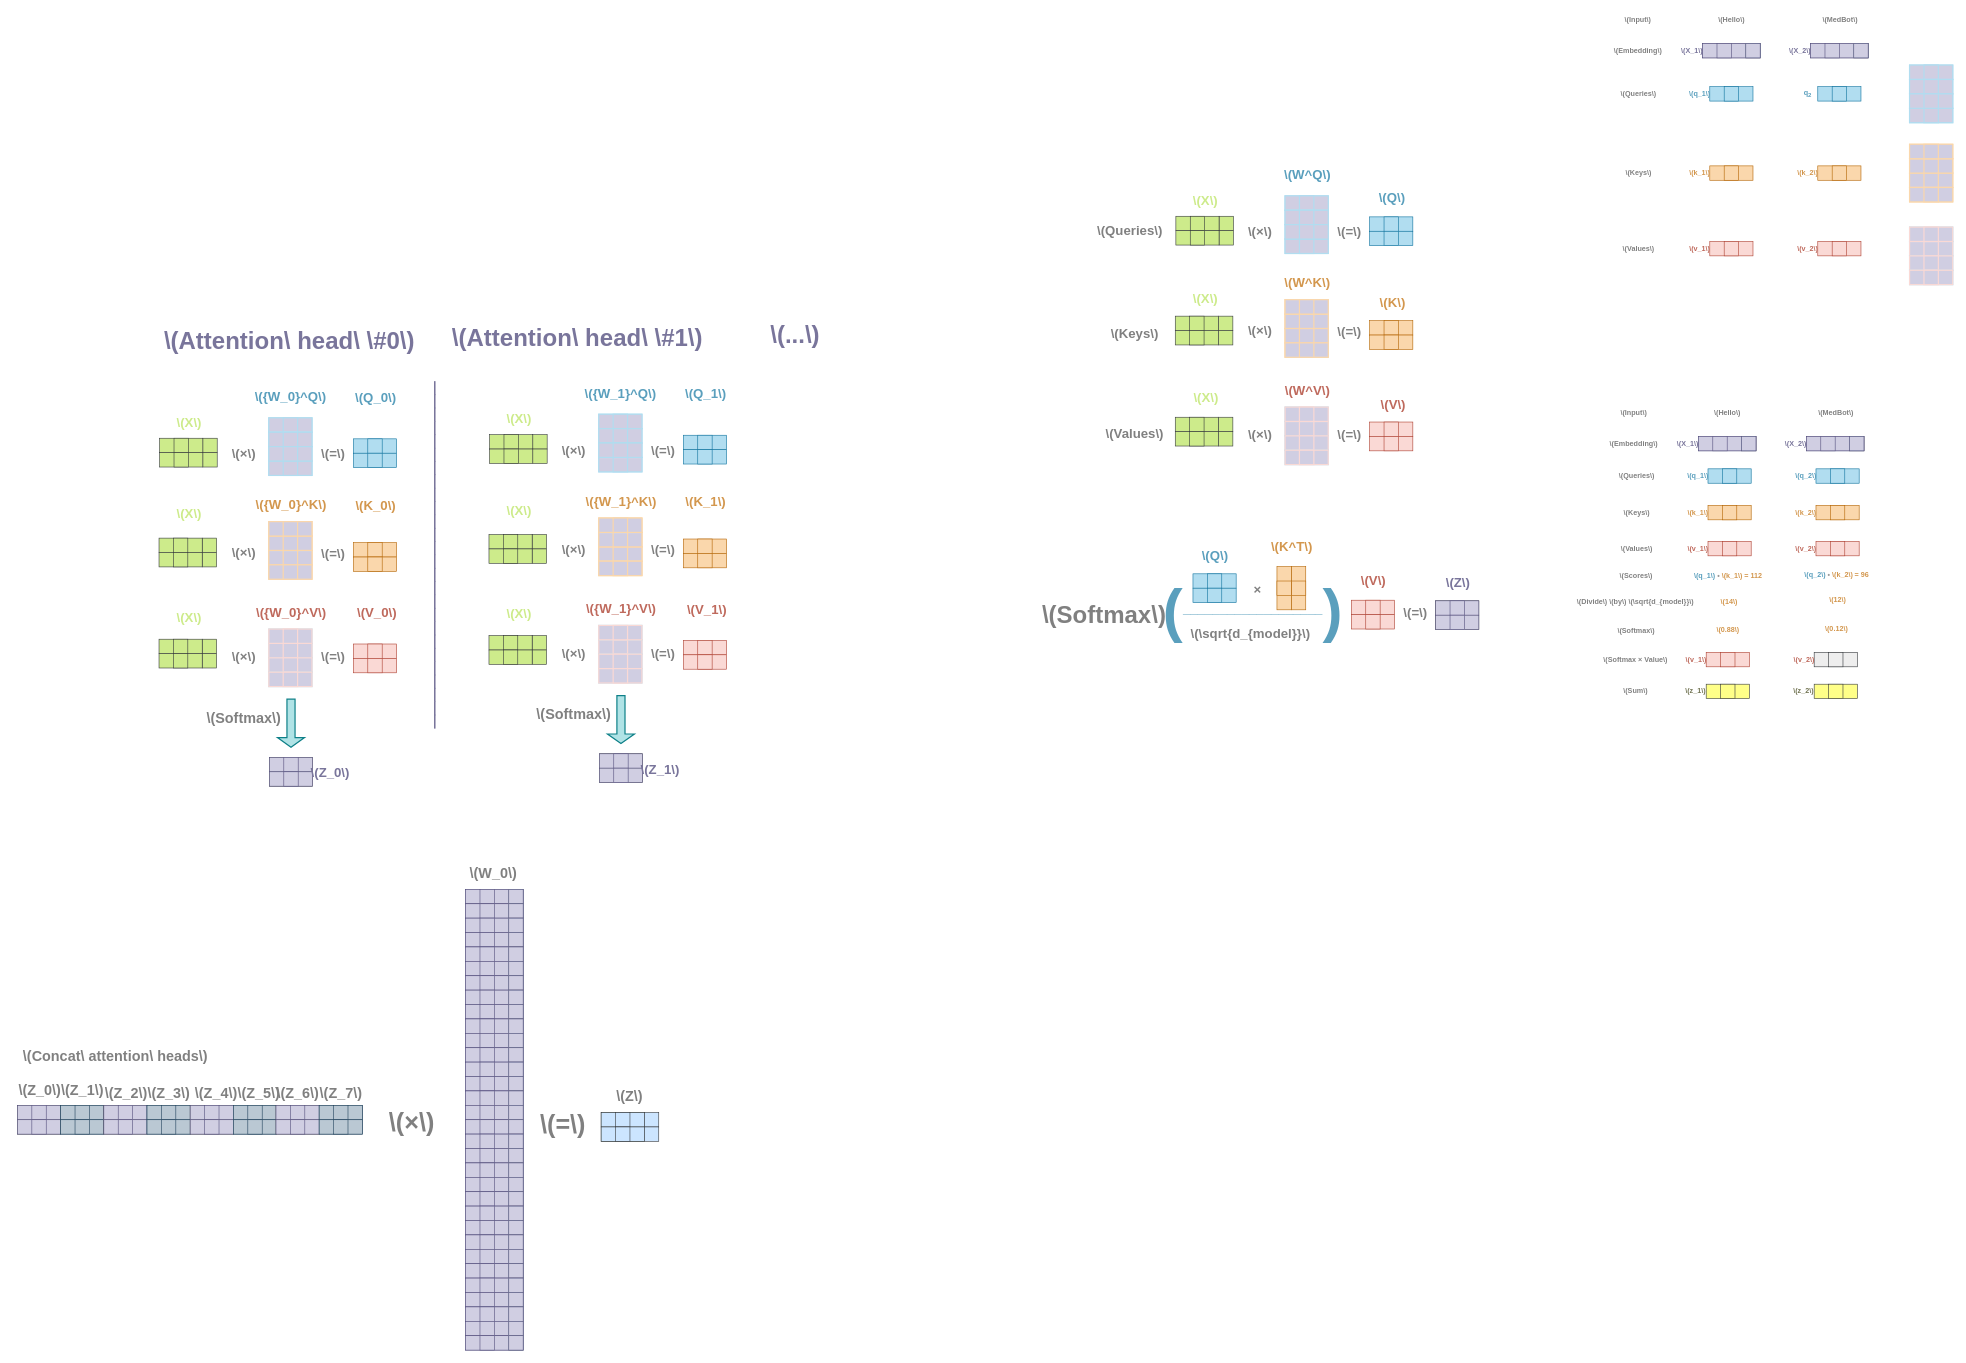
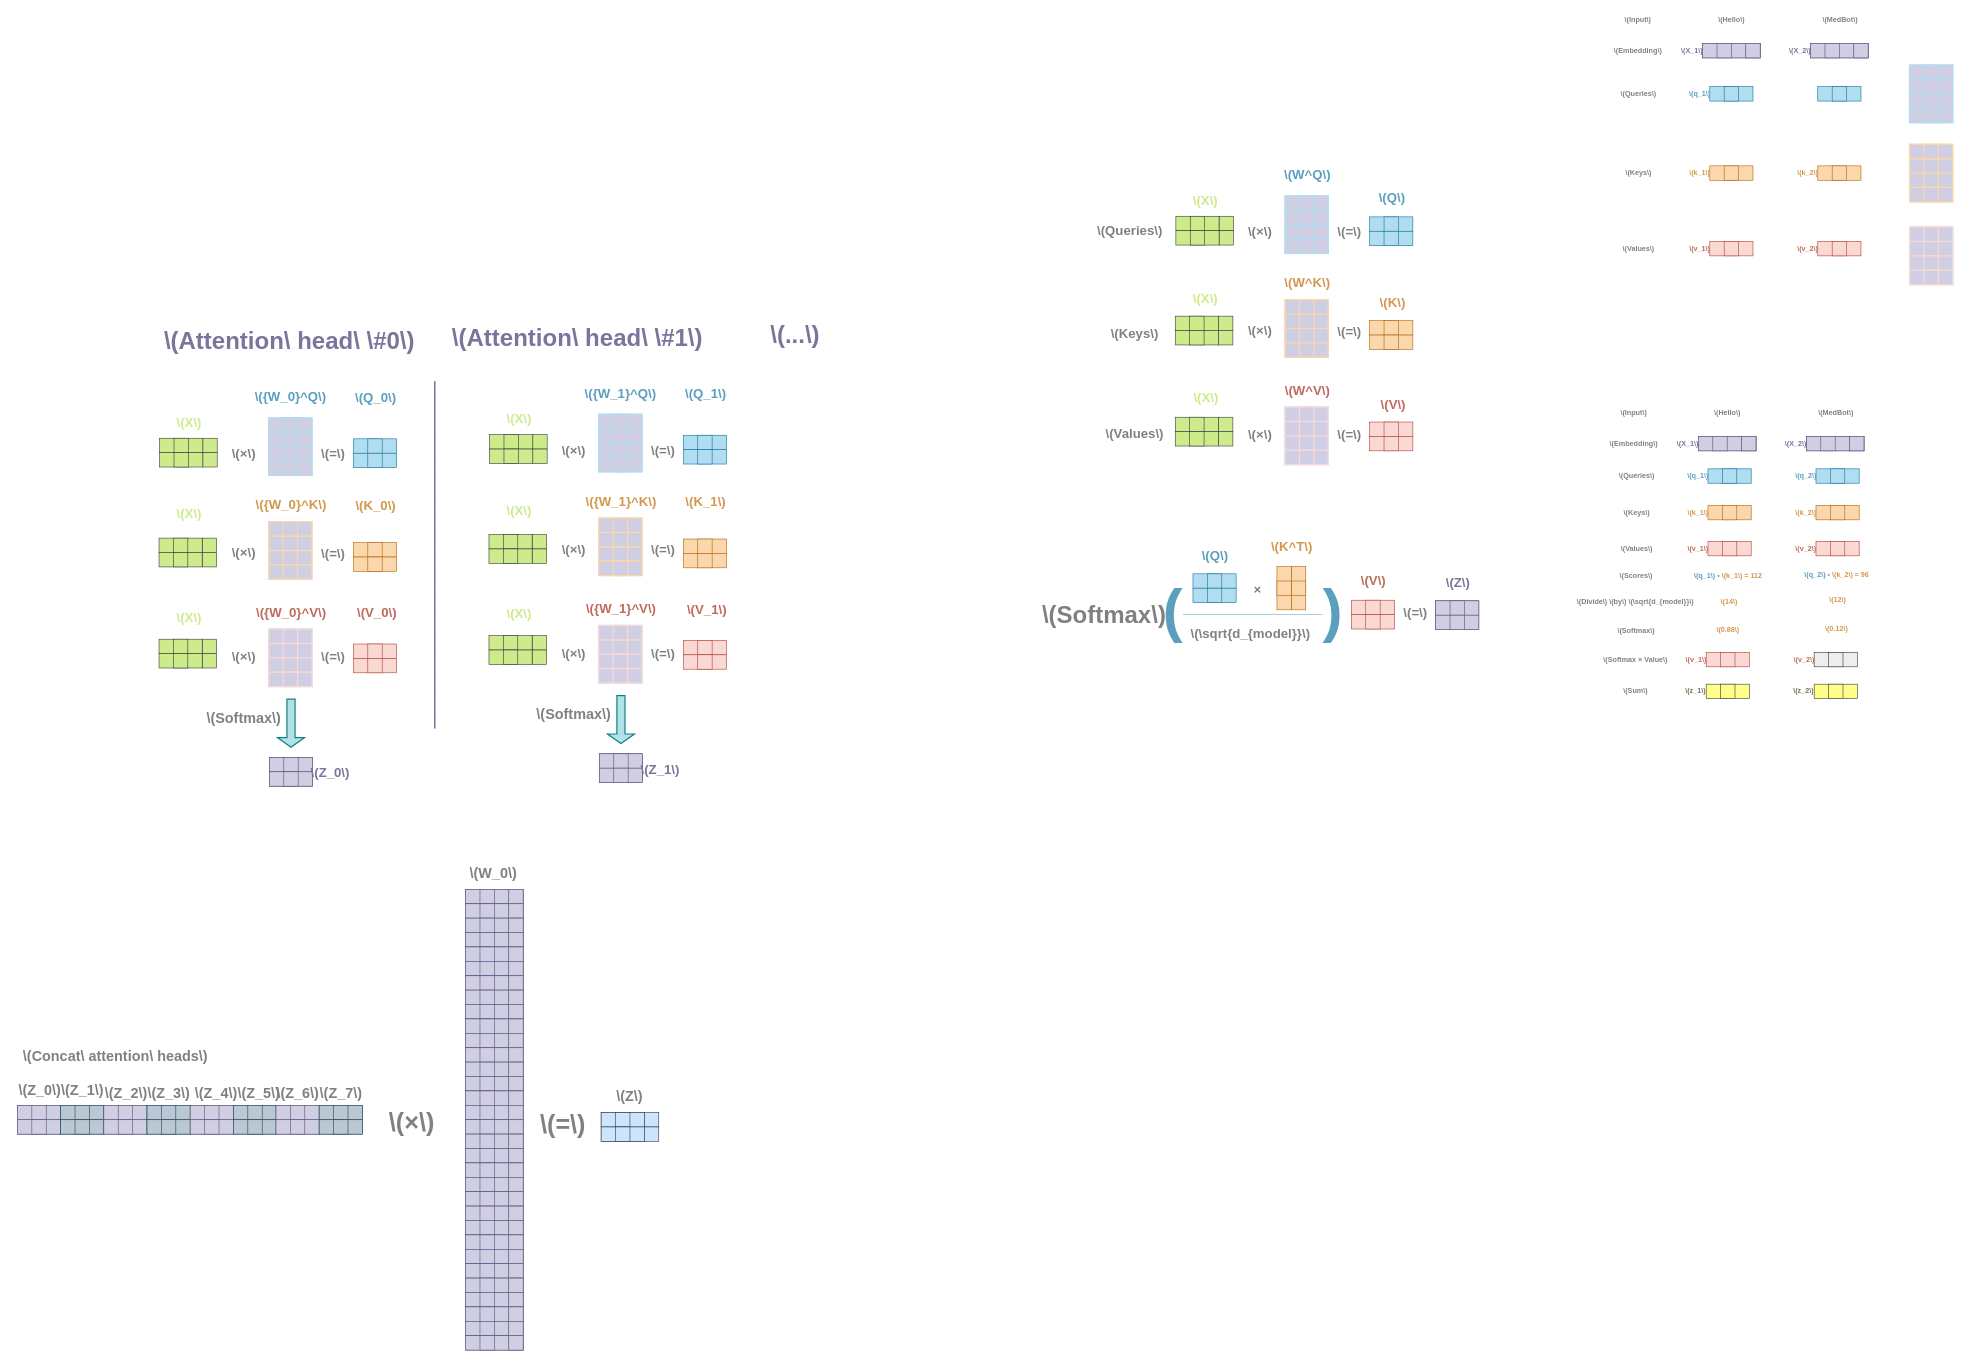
node "q2": removed
